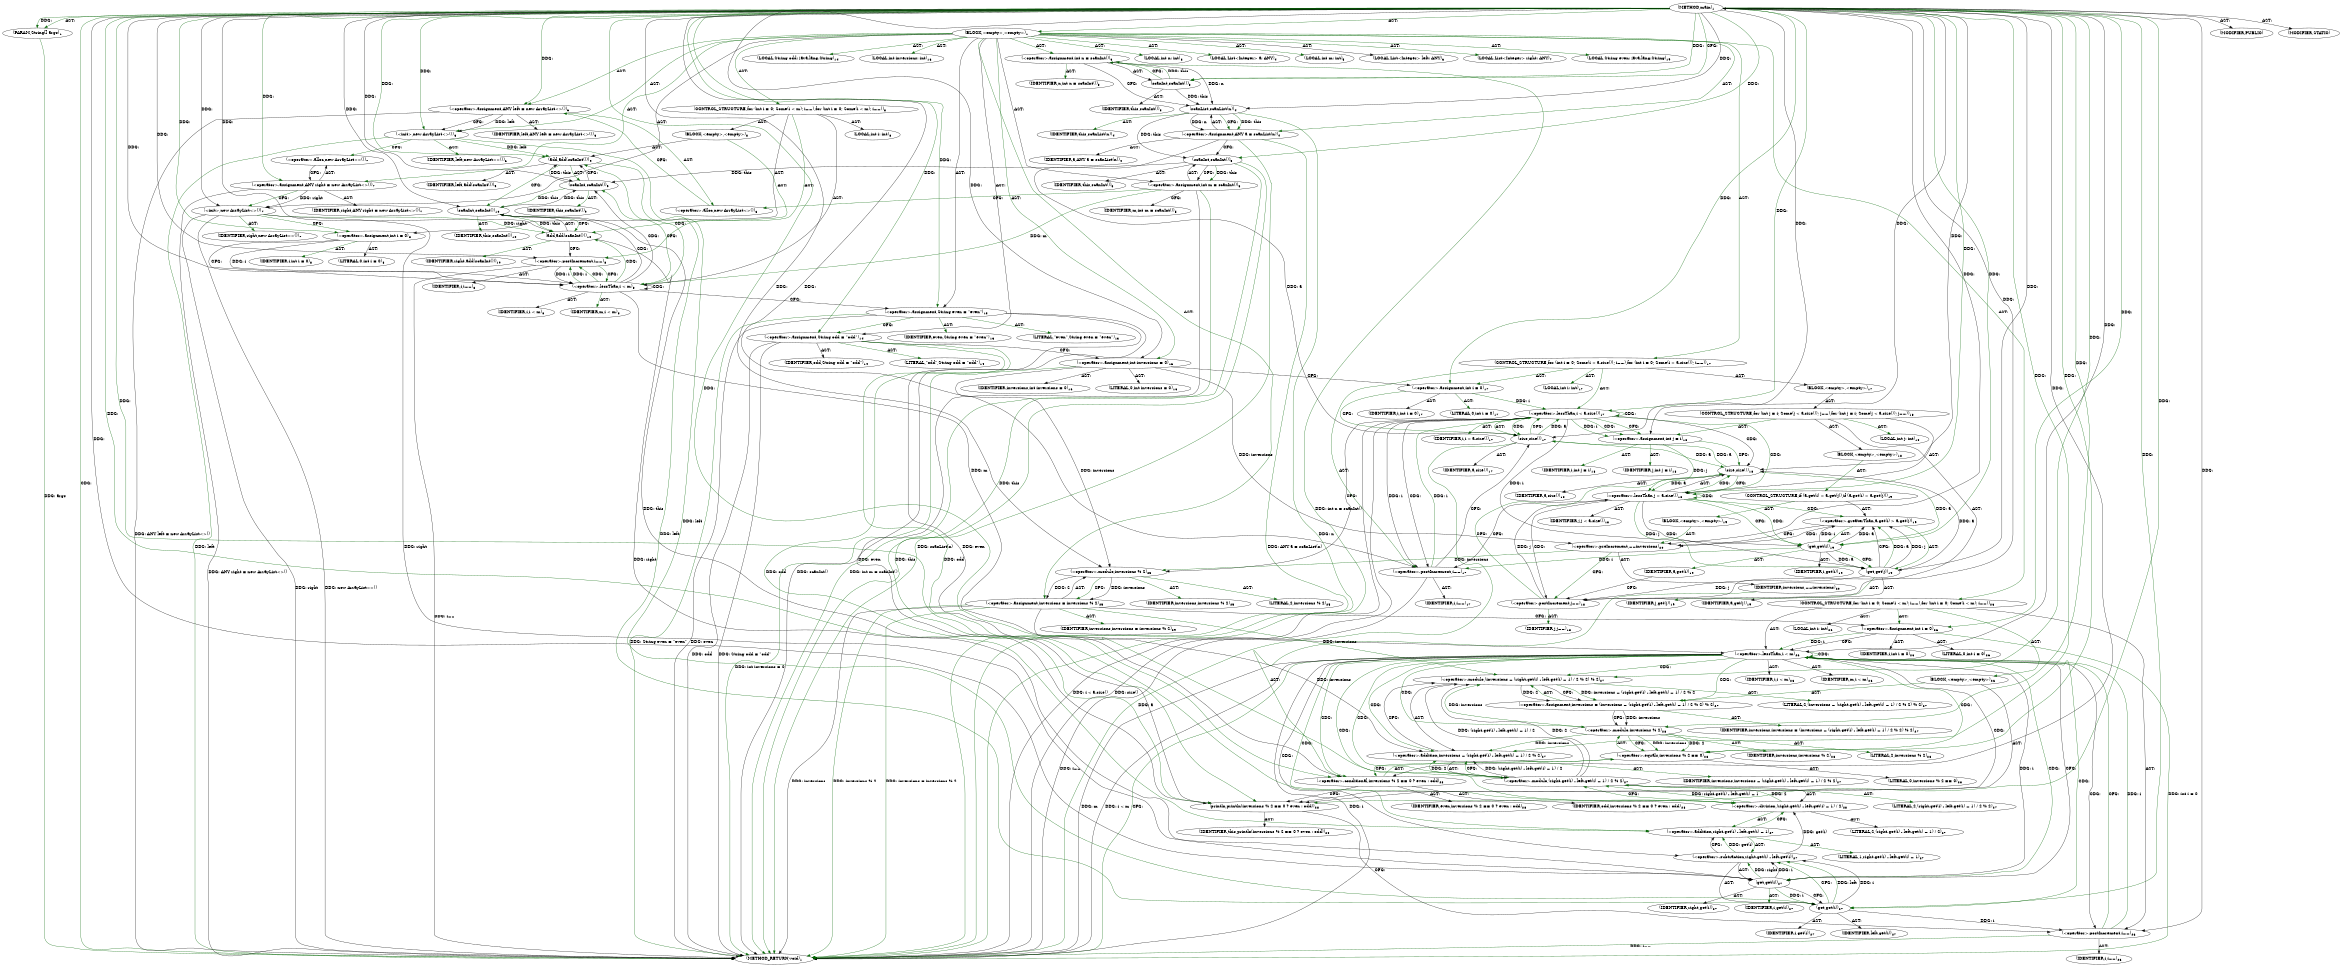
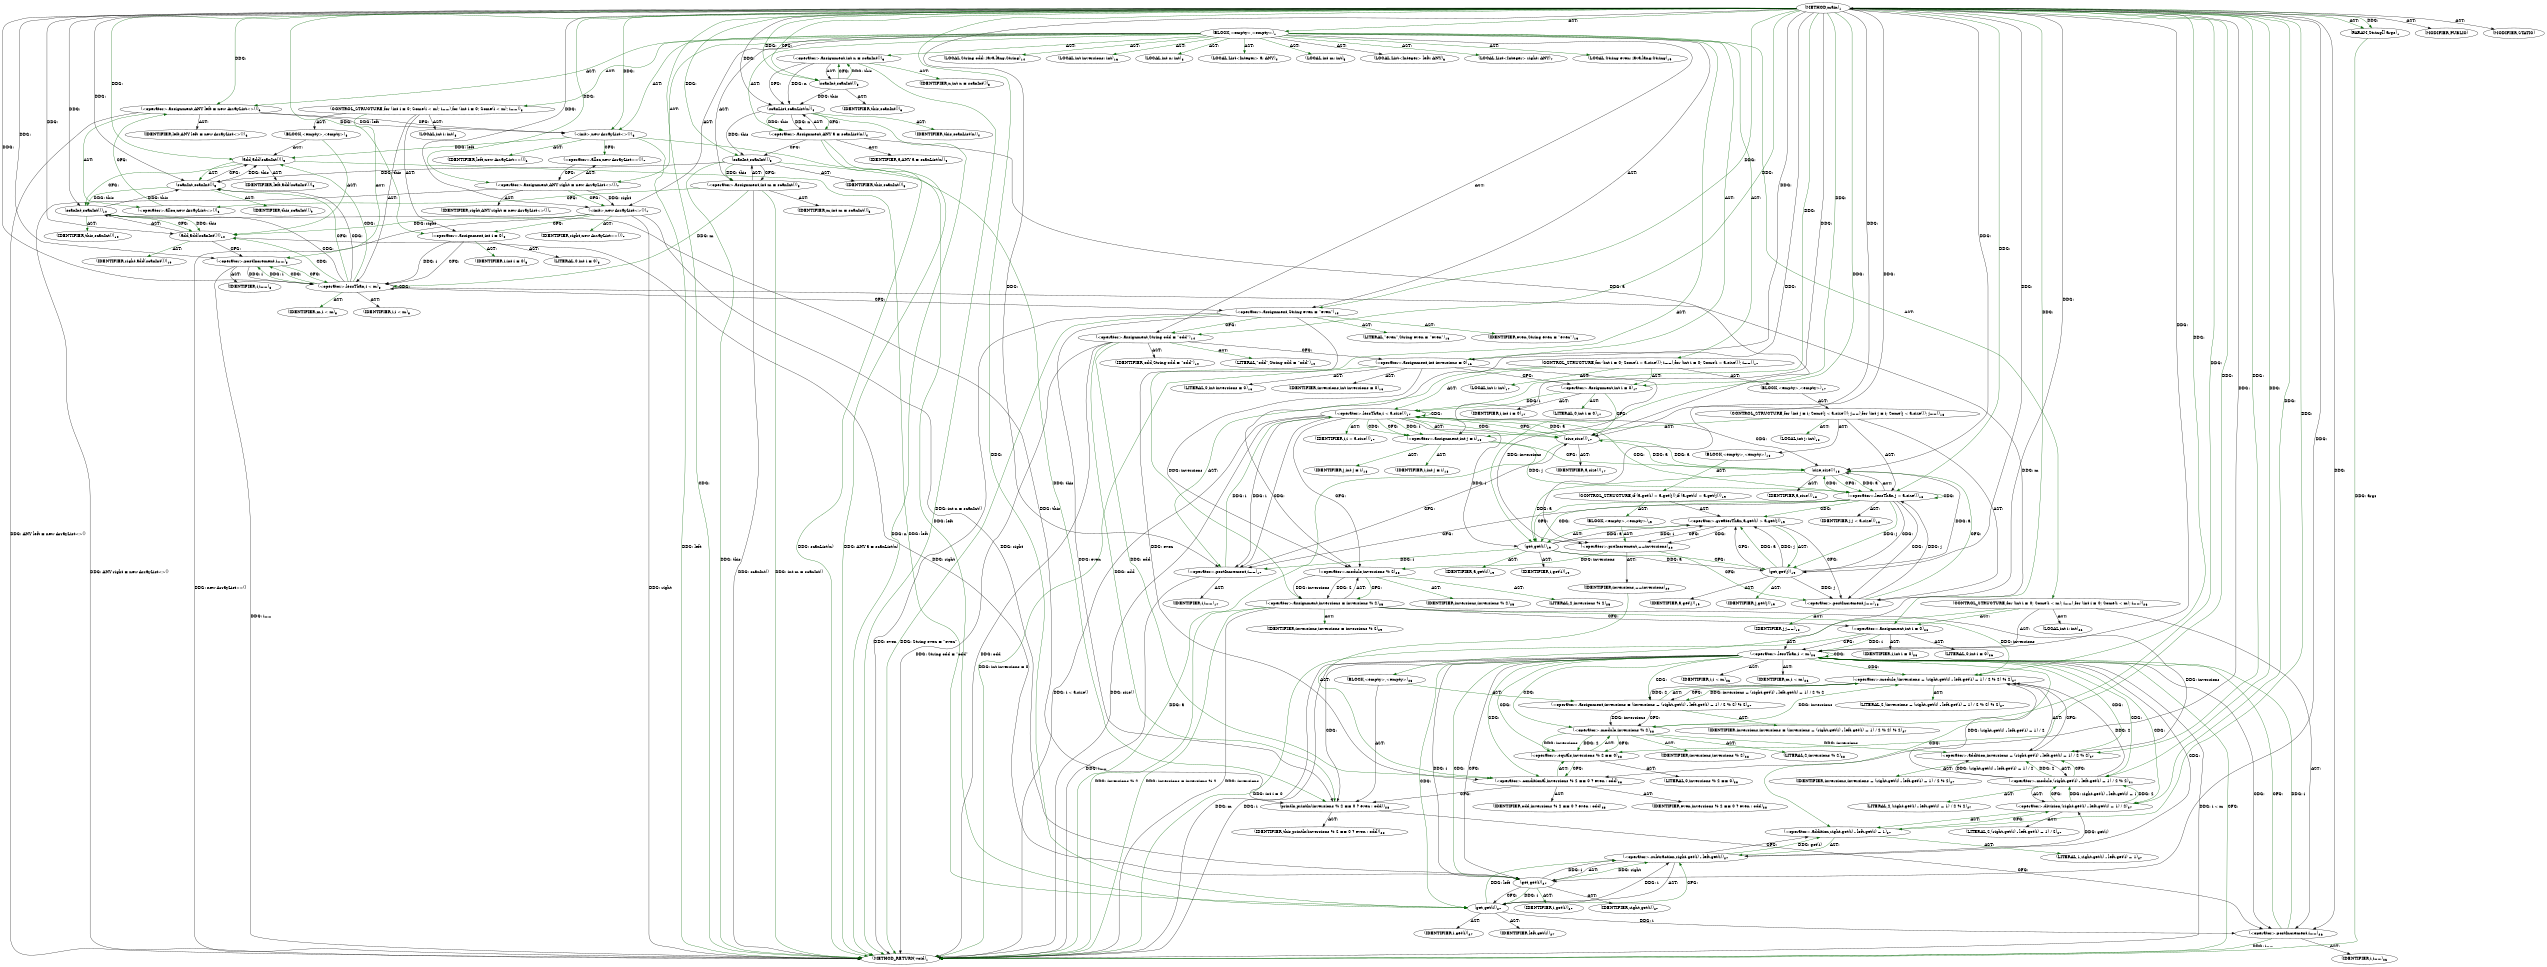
edge "(<operator>.assignment,int m = scanInt())" -> "(IDENTIFIER,m,int m = scanInt())": label "CFG: " -> "AST: "
edge "(METHOD,main)" -> "(println,println(inversions % 2 == 0 ? even : odd))": removed, label "DDG:"
edge "(IDENTIFIER,a,get(i))" -> "(<operator>.postIncrement,j++)": now "(<operator>.greaterThan,a.get(i) > a.get(j))" -> "(<operator>.postIncrement,j++)"
node "(<operator>.modulo,(right.get(i) - left.get(i) + 1) / 2 % 2)": text "27" -> "21"
node "(<operator>.division,(right.get(i) - left.get(i) + 1) / 2)": text "28" -> "27"
